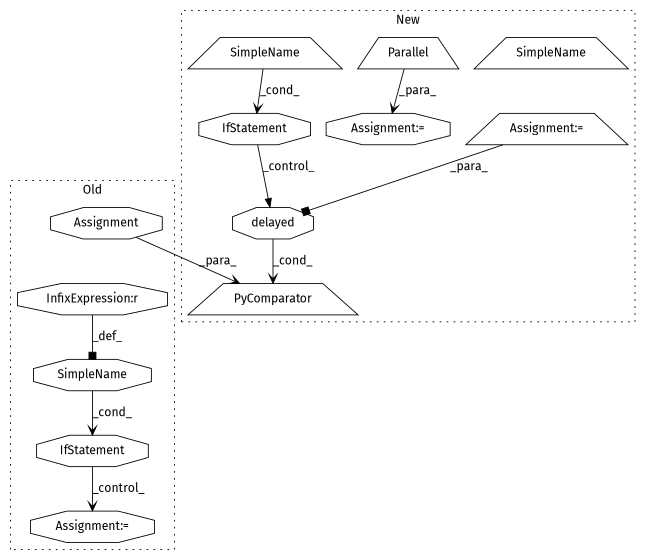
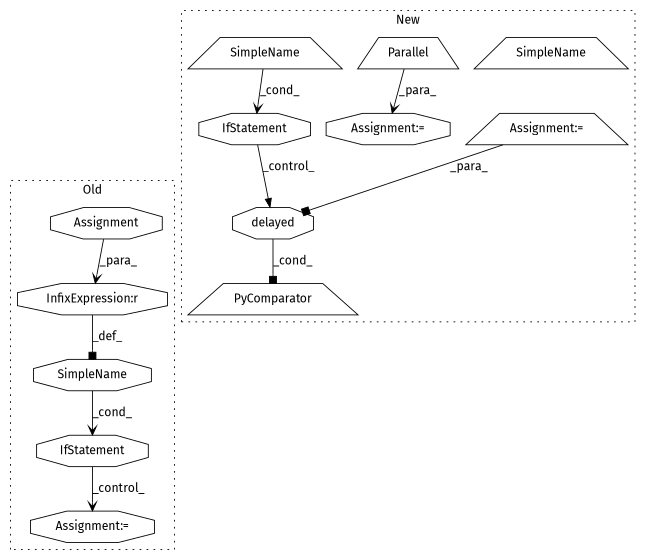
edge "delayed" -> "PyComparator": arrowhead vee -> box
edge "Assignment" -> "PyComparator": now "Assignment" -> "InfixExpression:r"
